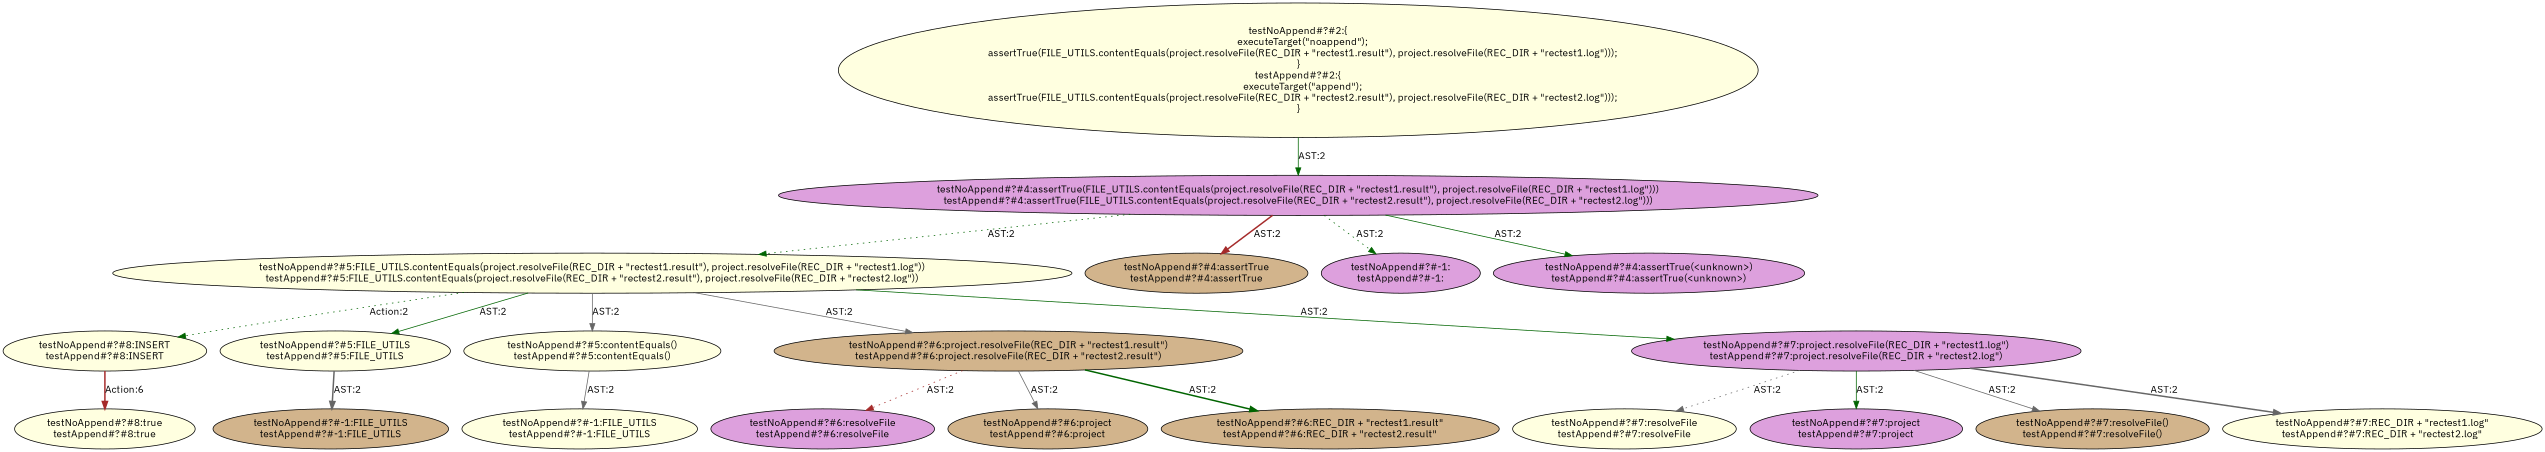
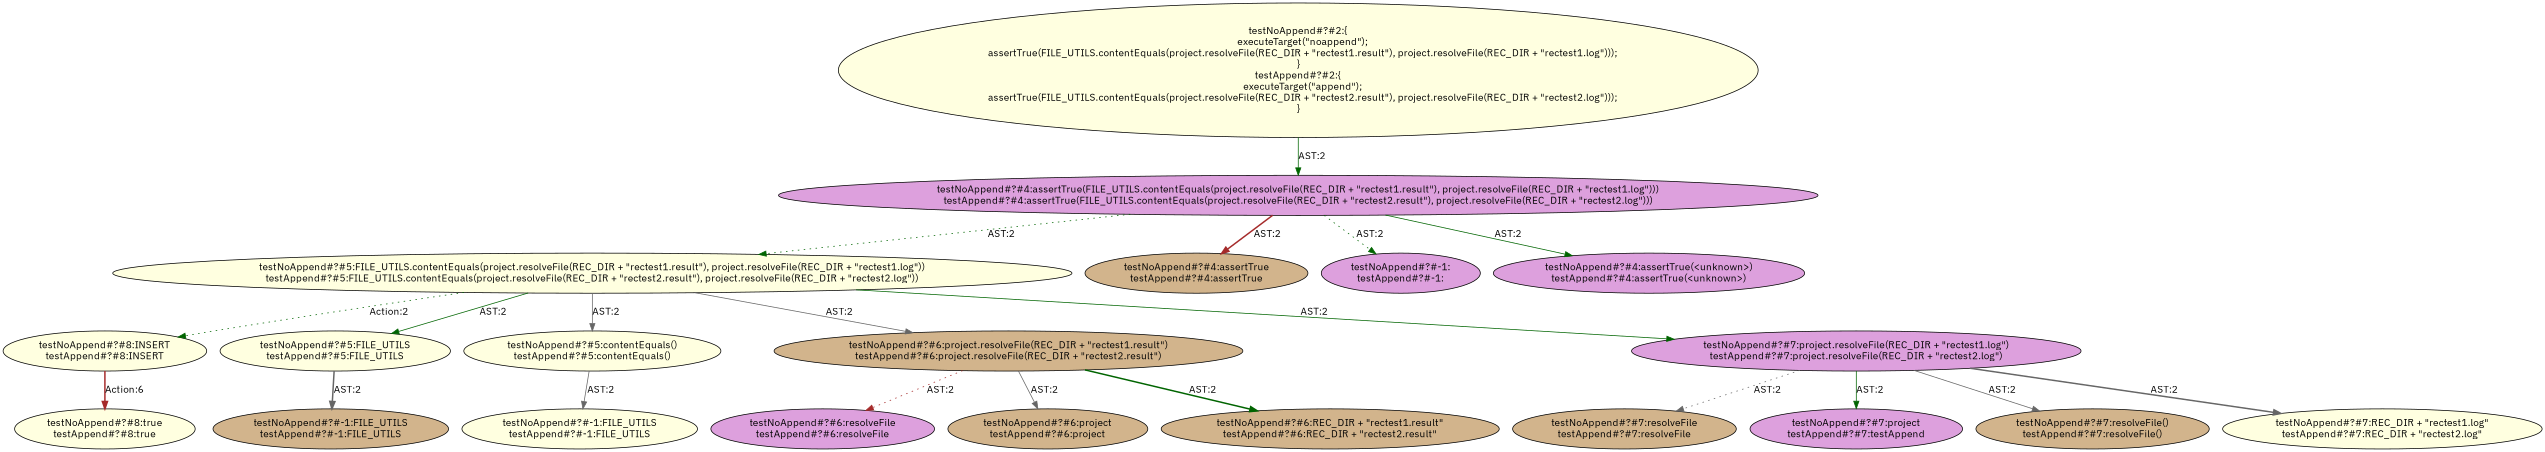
node "testNoAppend#?#7:resolveFile testAppend#?#7:resolveFile": fillcolor lightyellow -> tan
node "testNoAppend#?#7:project testAppend#?#7:project": label "testNoAppend#?#7:project testAppend#?#7:project" -> "testNoAppend#?#7:project testAppend#?#7:testAppend"
